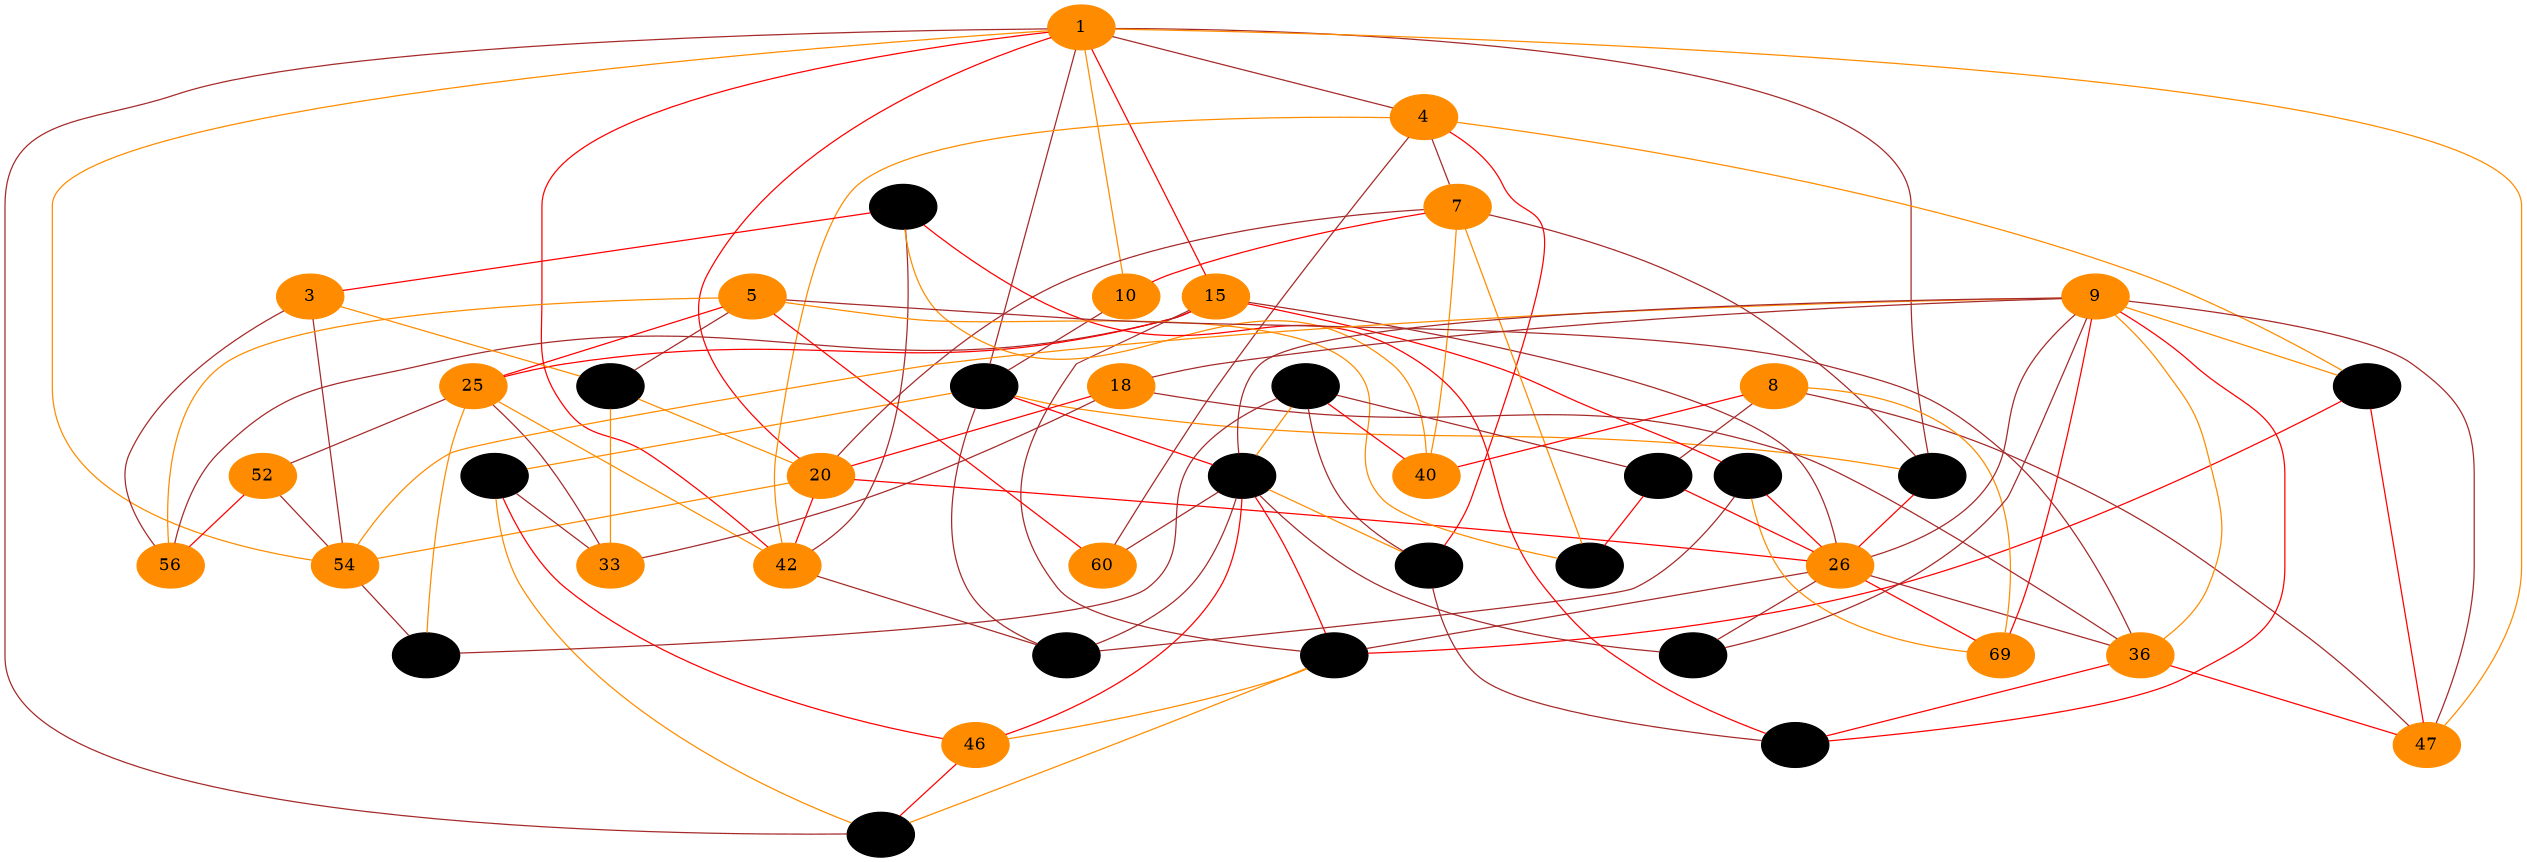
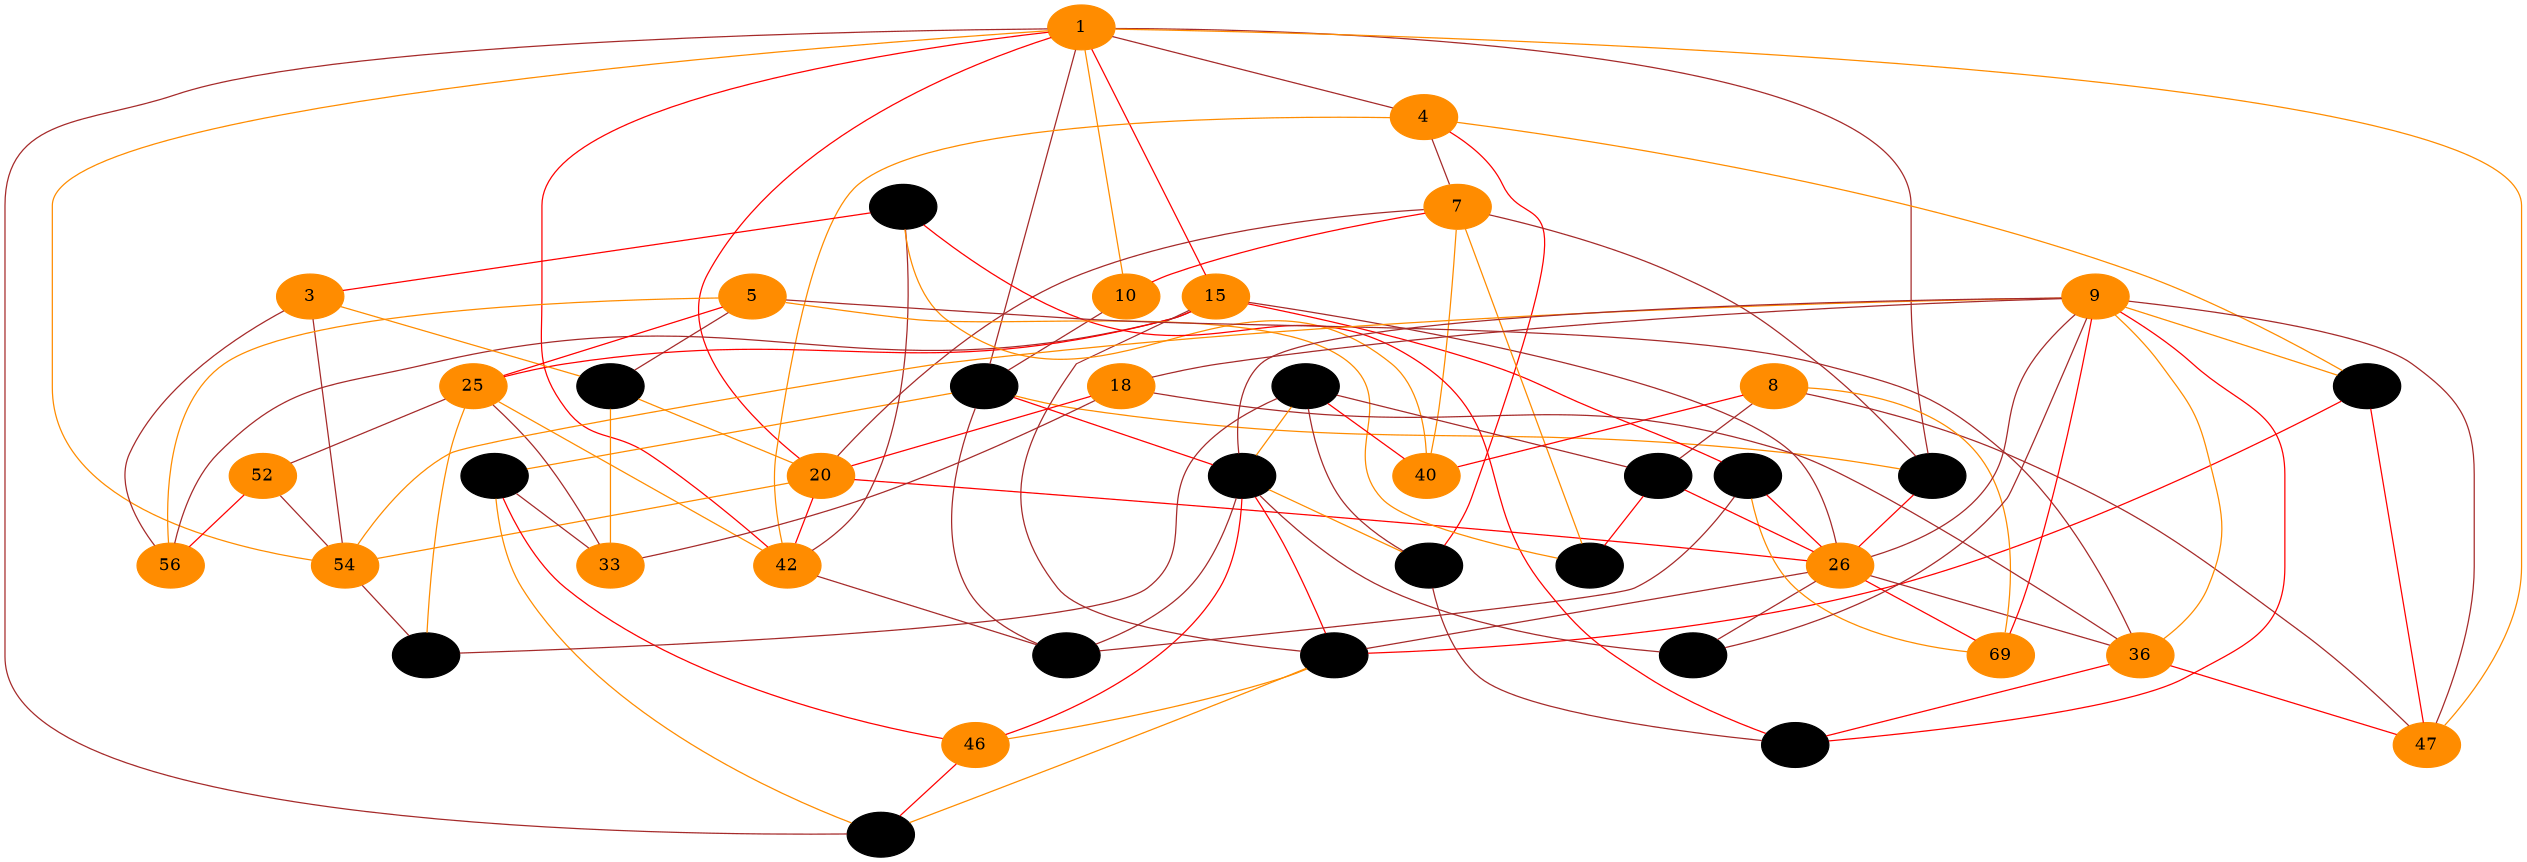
node "60": removed
